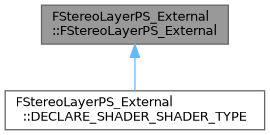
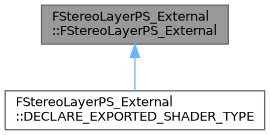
node "FStereoLayerPS_External ::DECLARE_SHADER_SHADER_TYPE": label "FStereoLayerPS_External ::DECLARE_SHADER_SHADER_TYPE" -> "FStereoLayerPS_External ::DECLARE_EXPORTED_SHADER_TYPE"
